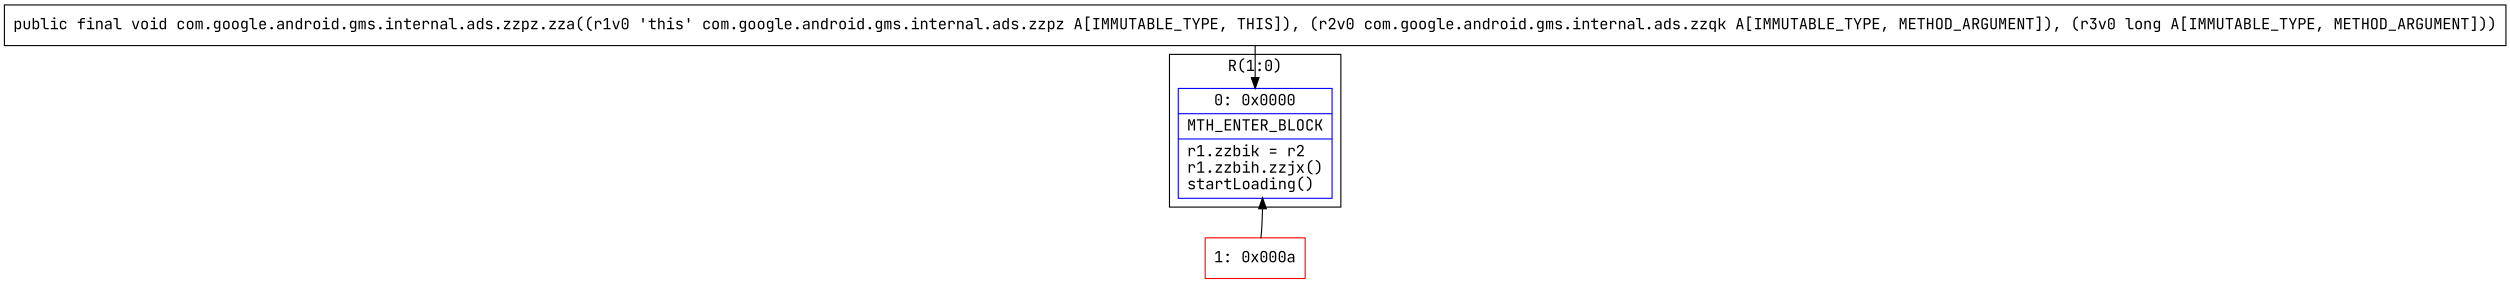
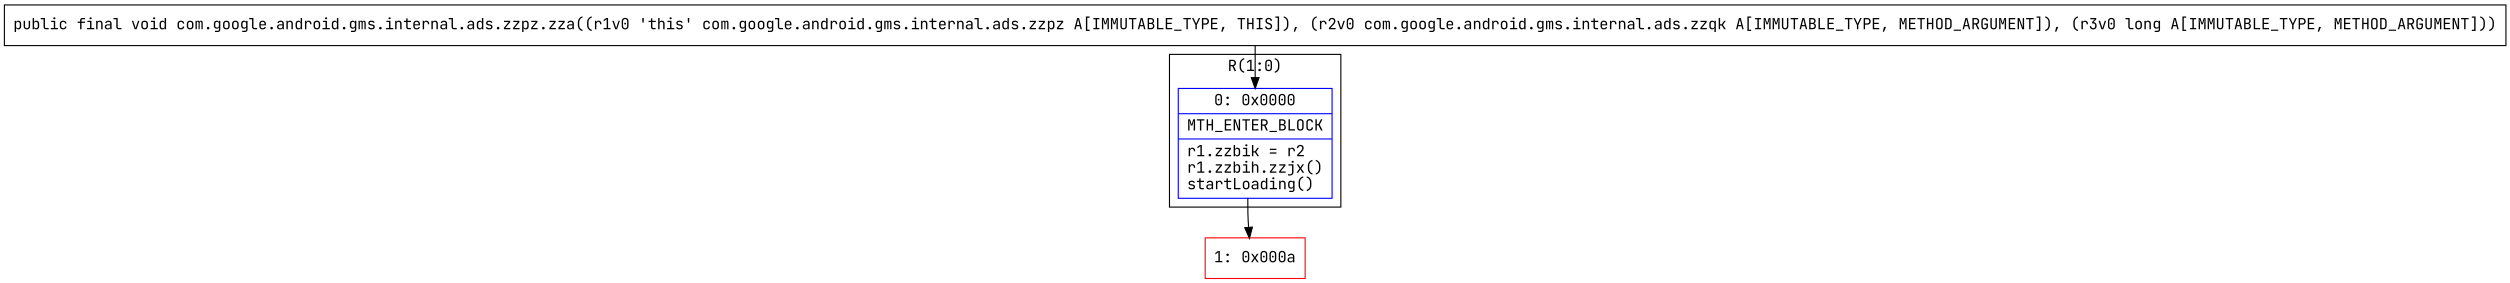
edge "1: 0x000a" -> "0: 0x0000": reversed
